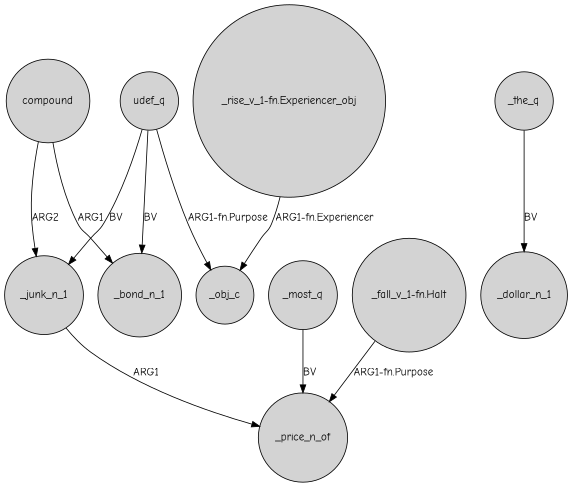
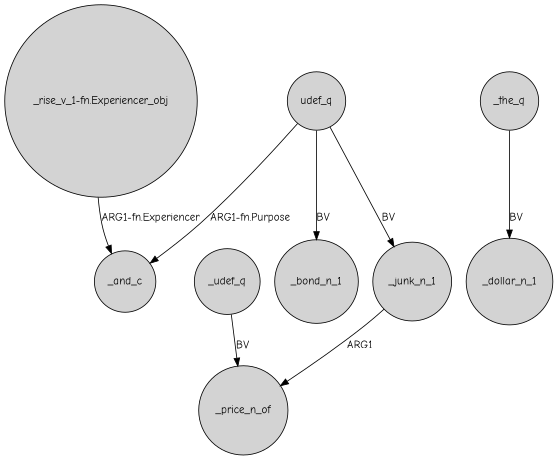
node "compound": removed
node "_obj_c": label "_obj_c" -> "_and_c"
node "_most_q": label "_most_q" -> "_udef_q"
node "_fall_v_1-fn.Halt": removed
